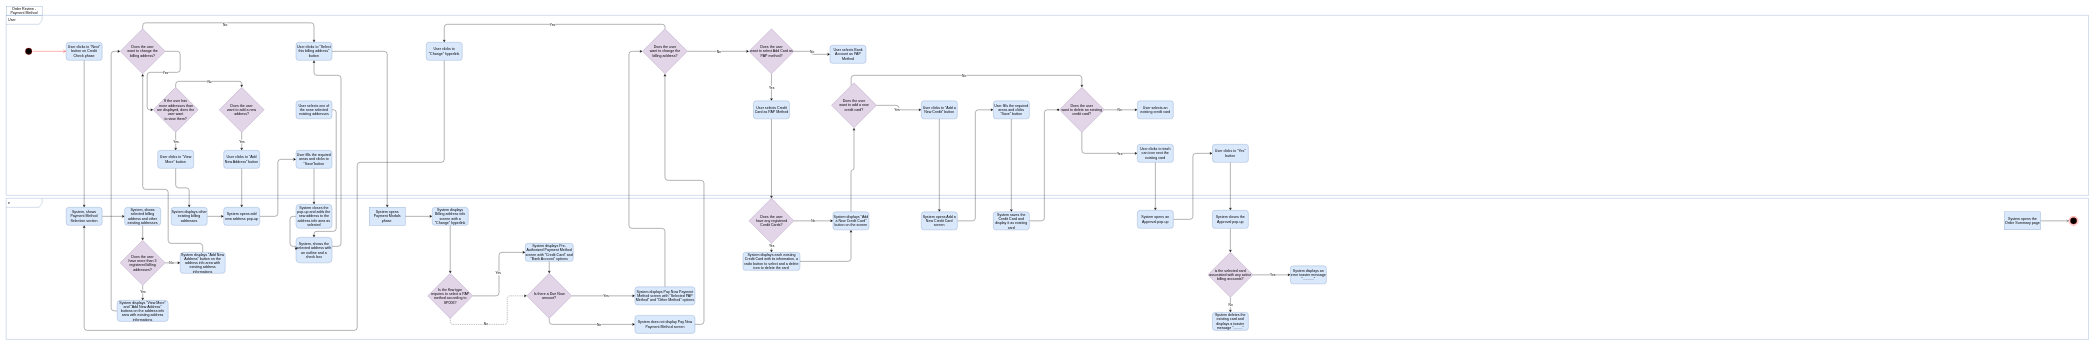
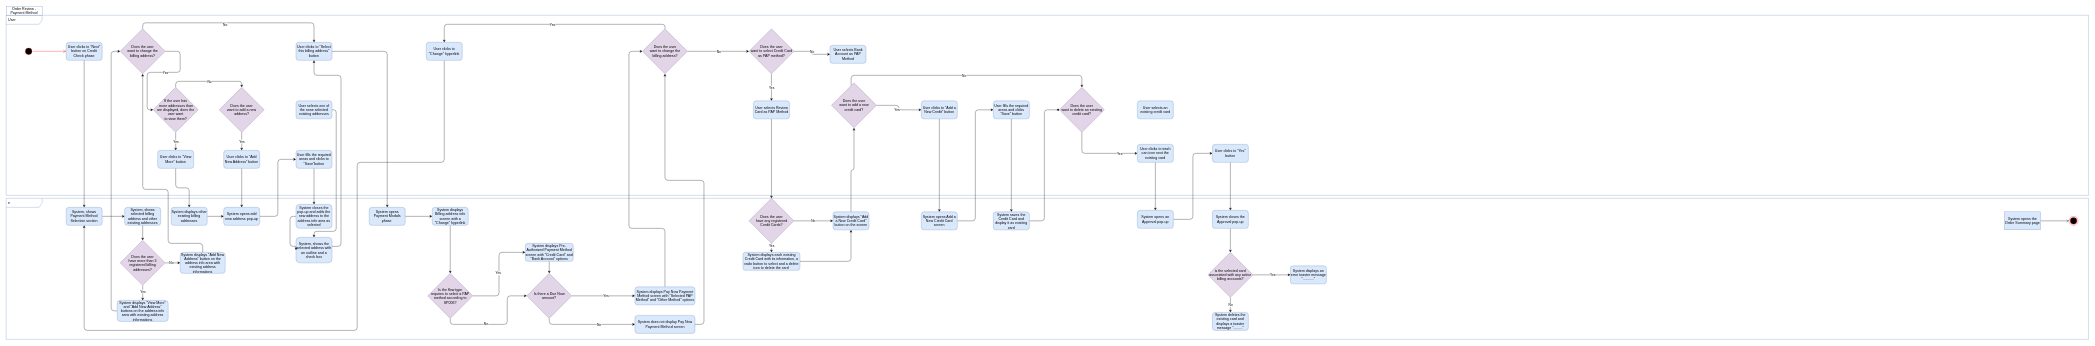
node "Does the userwant to select Add Card as PAP method?": label "Does the userwant to select Add Card as PAP method?" -> "Does the userwant to select Credit Card as PAP method?"
node "User selects Credit Card as PAP Method": label "User selects Credit Card as PAP Method" -> "User selects Review Card as PAP Method"
edge "Does the userwant to delete an existing credit card?" -> "User selects an existing credit card": removed, label "No"
node "System opens Payment Modals phase": shape rectangle -> rounded rectangle
edge "Is the flow type requires to select a PAP method according to SP006?" -> "Is there a Due Now amount?": style dashed -> solid
